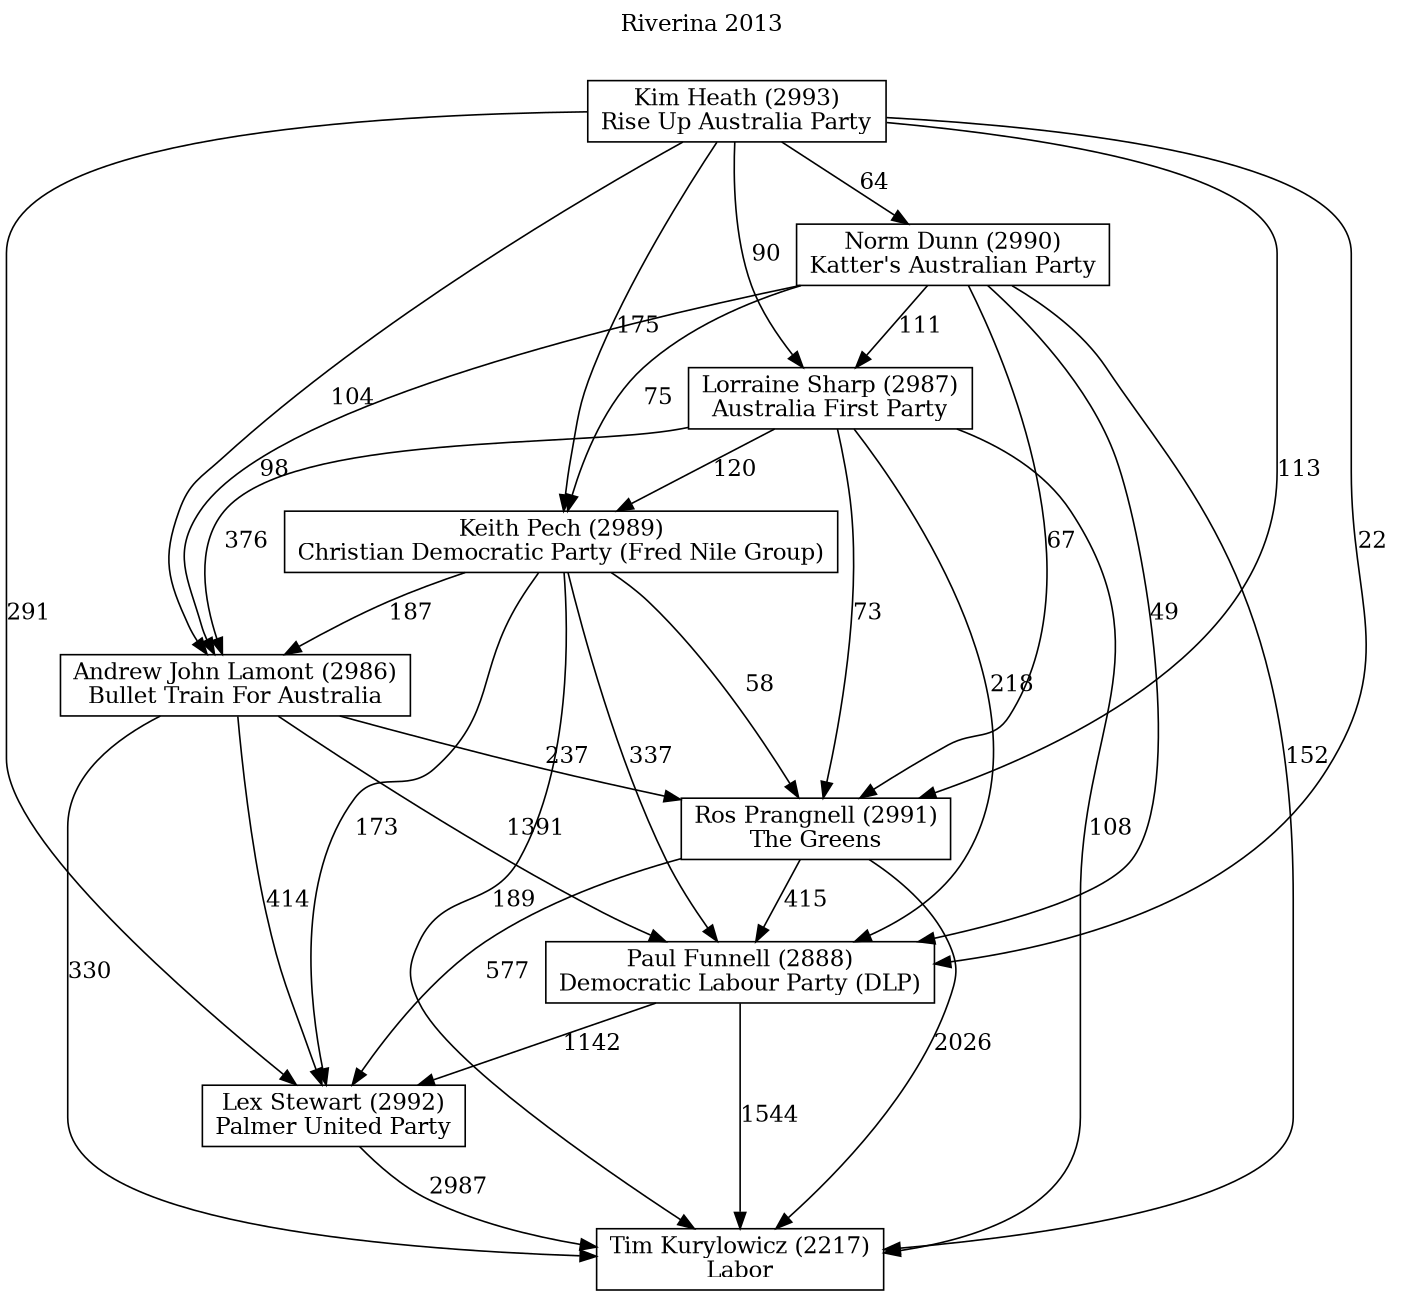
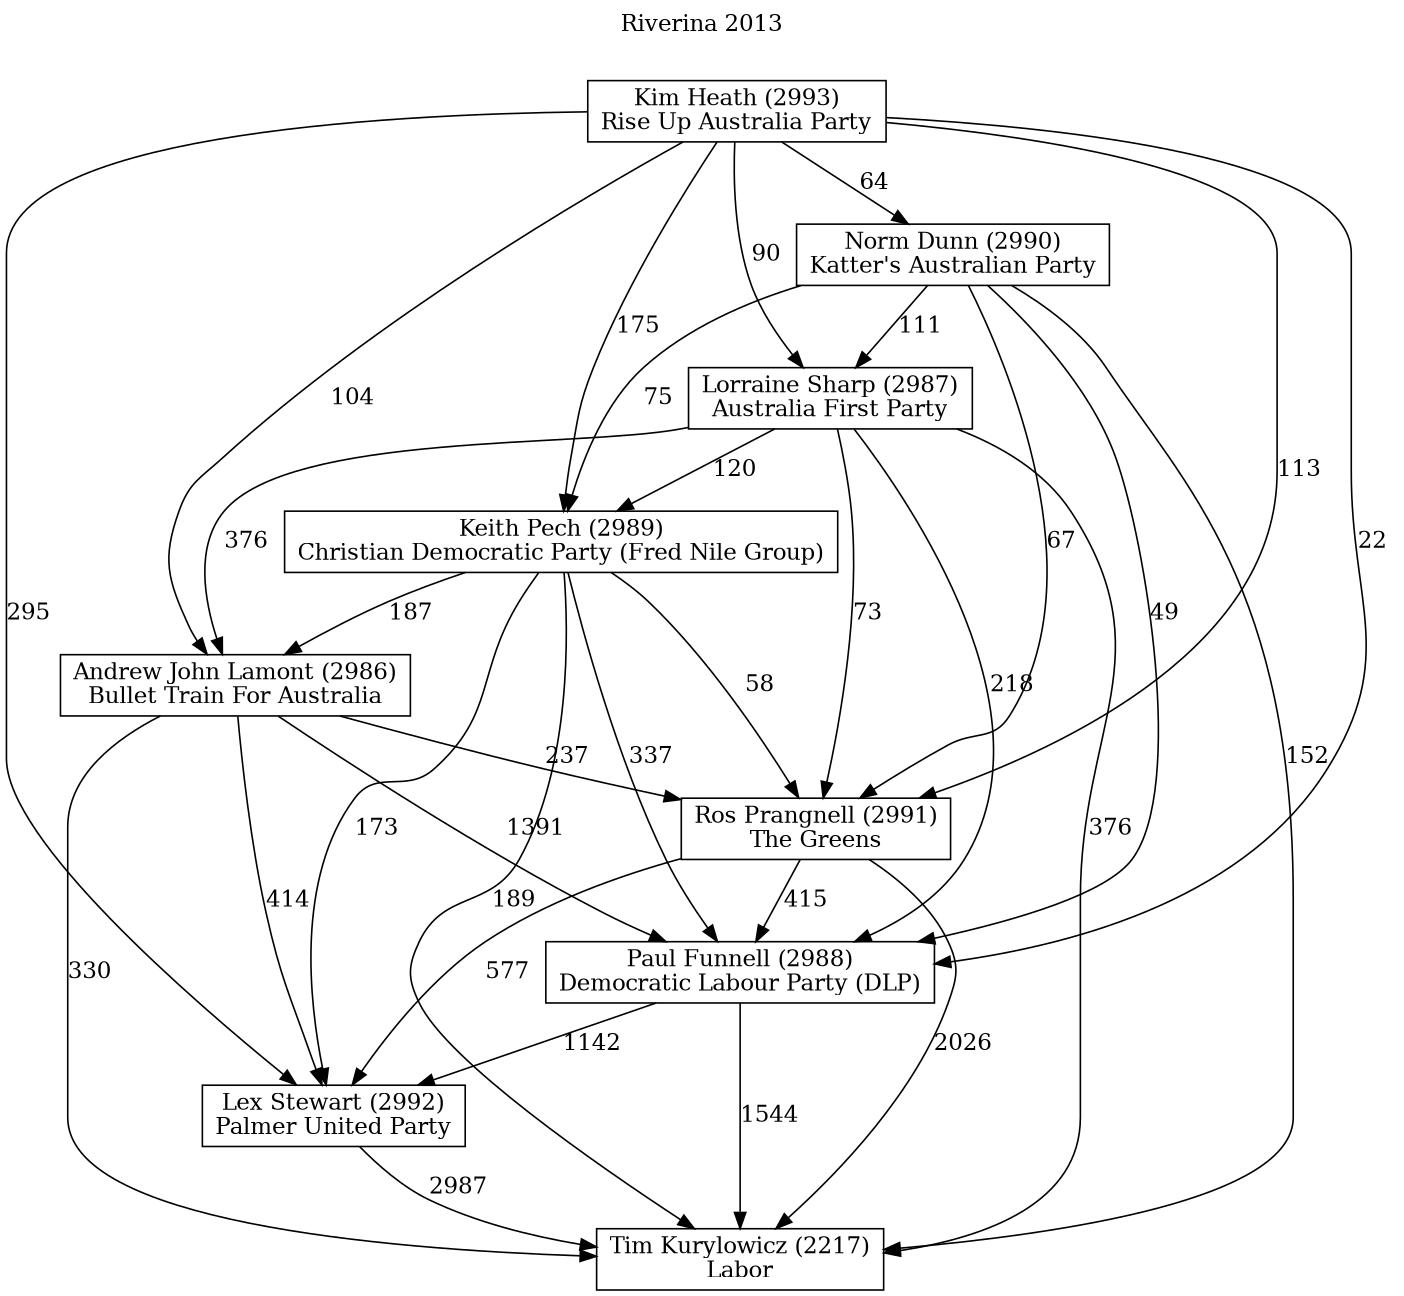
edge "Norm Dunn (2990) Katter's Australian Party" -> "Andrew John Lamont (2986) Bullet Train For Australia": removed, label "98"
edge "Kim Heath (2993) Rise Up Australia Party" -> "Lex Stewart (2992) Palmer United Party": label "291" -> "295"
edge "Lorraine Sharp (2987) Australia First Party" -> "Tim Kurylowicz (2217) Labor": label "108" -> "376"
node "Paul Funnell (2888) Democratic Labour Party (DLP)": label "Paul Funnell (2888) Democratic Labour Party (DLP)" -> "Paul Funnell (2988) Democratic Labour Party (DLP)"
